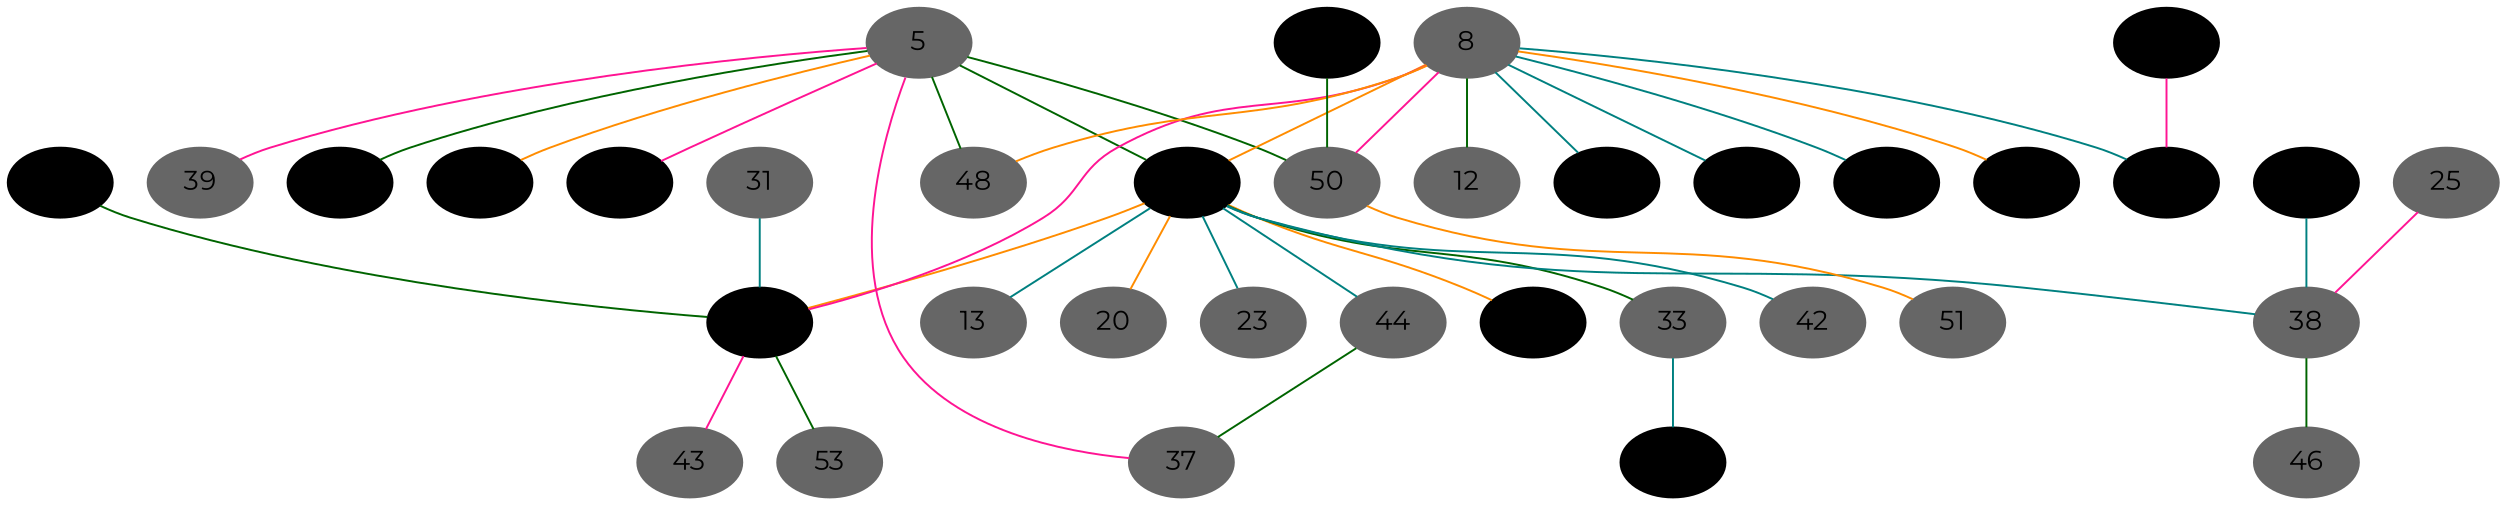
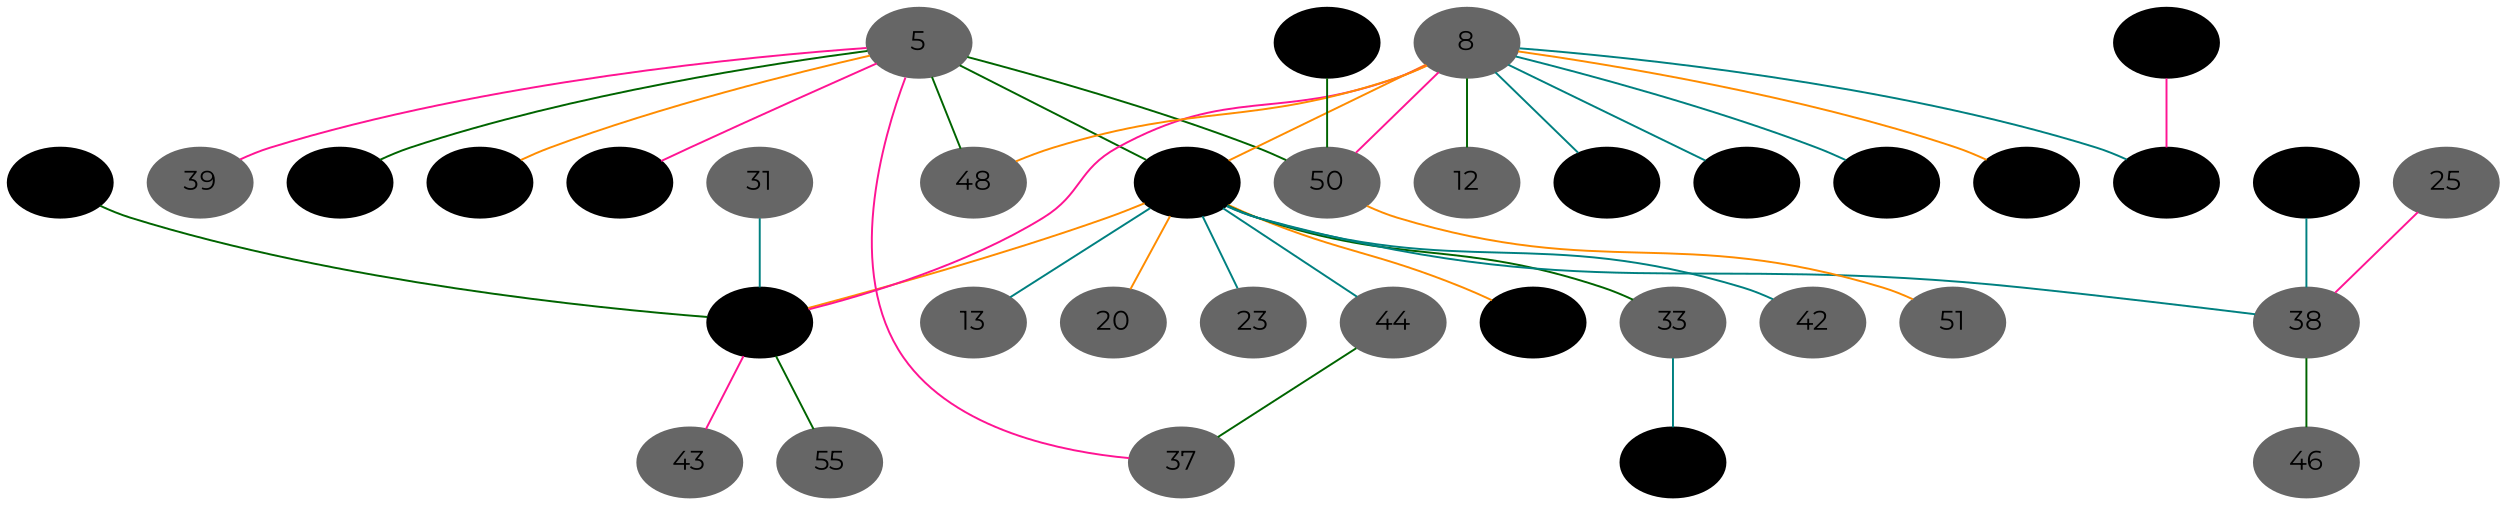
node "53": label "53" -> "55"
